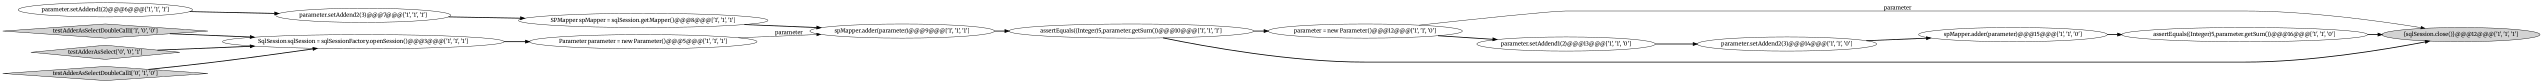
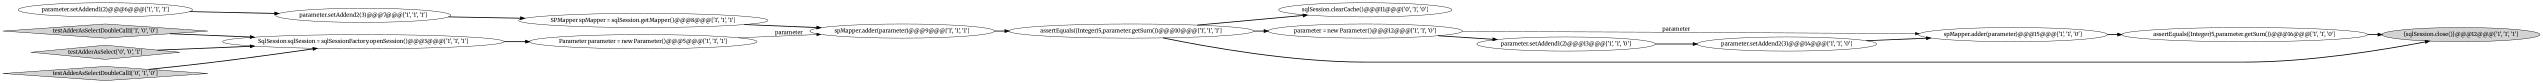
node "sqlSession.clearCache()@@@11@@@['0', '1', '0']": added
edge "parameter = new Parameter()@@@12@@@['1', '1', '0']" -> "{sqlSession.close()}@@@12@@@['1', '1', '1']": now "parameter = new Parameter()@@@12@@@['1', '1', '0']" -> "spMapper.adder(parameter)@@@15@@@['1', '1', '0']"
